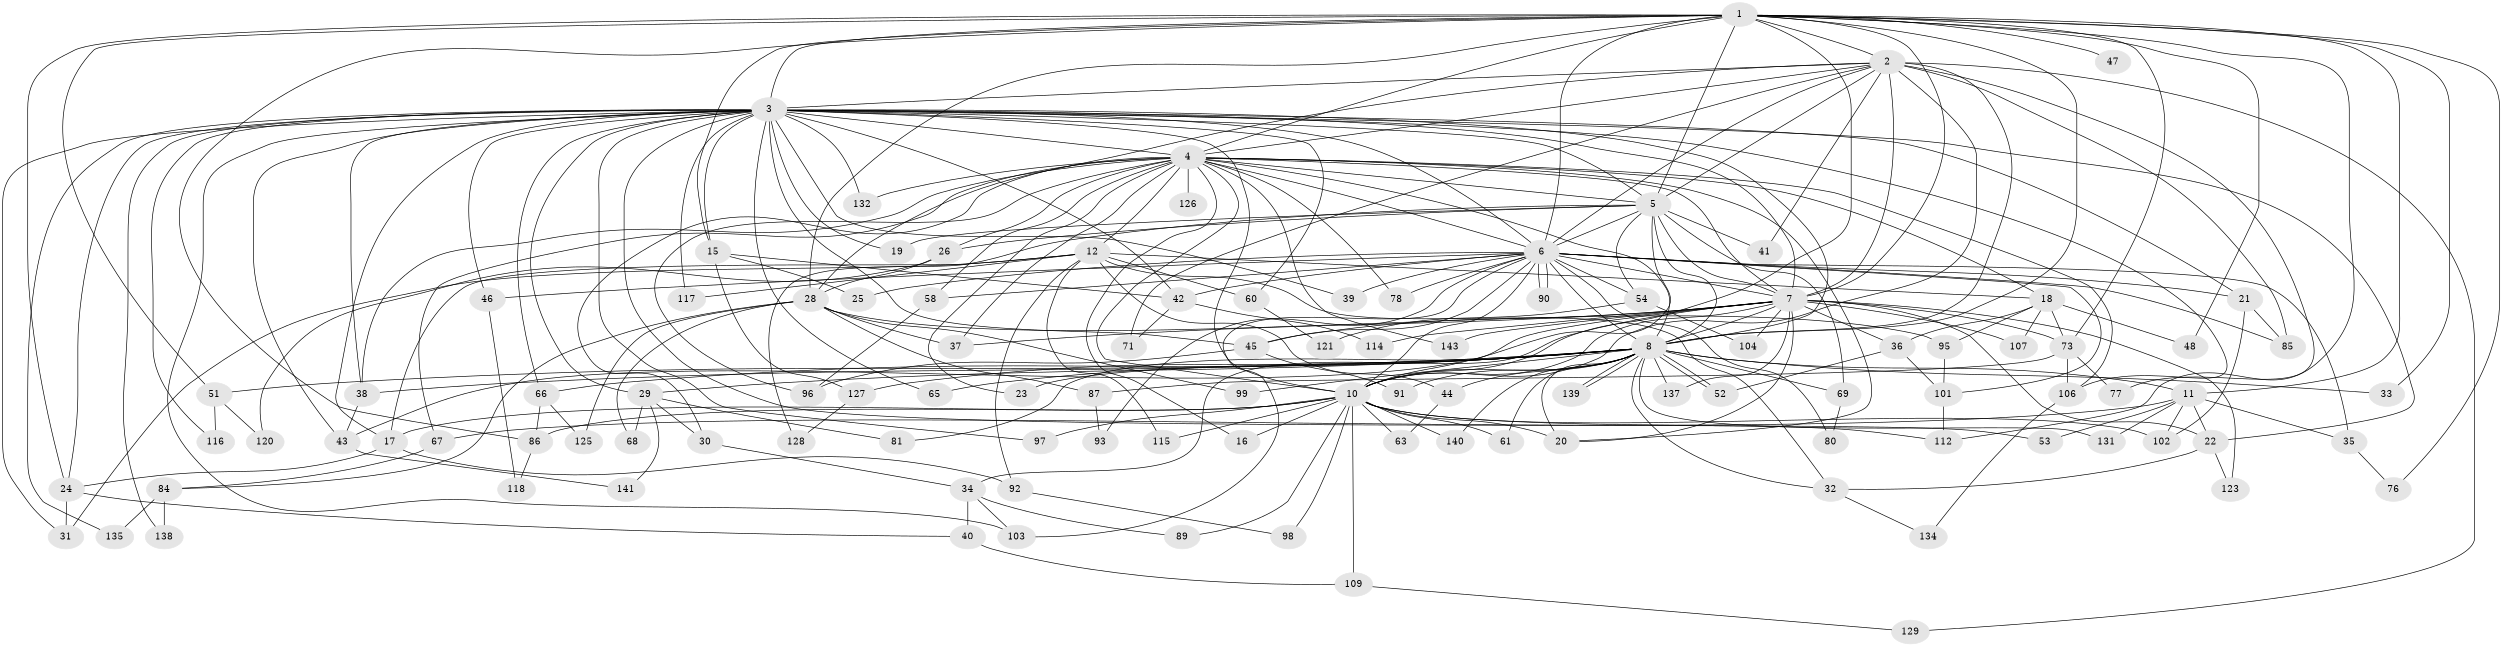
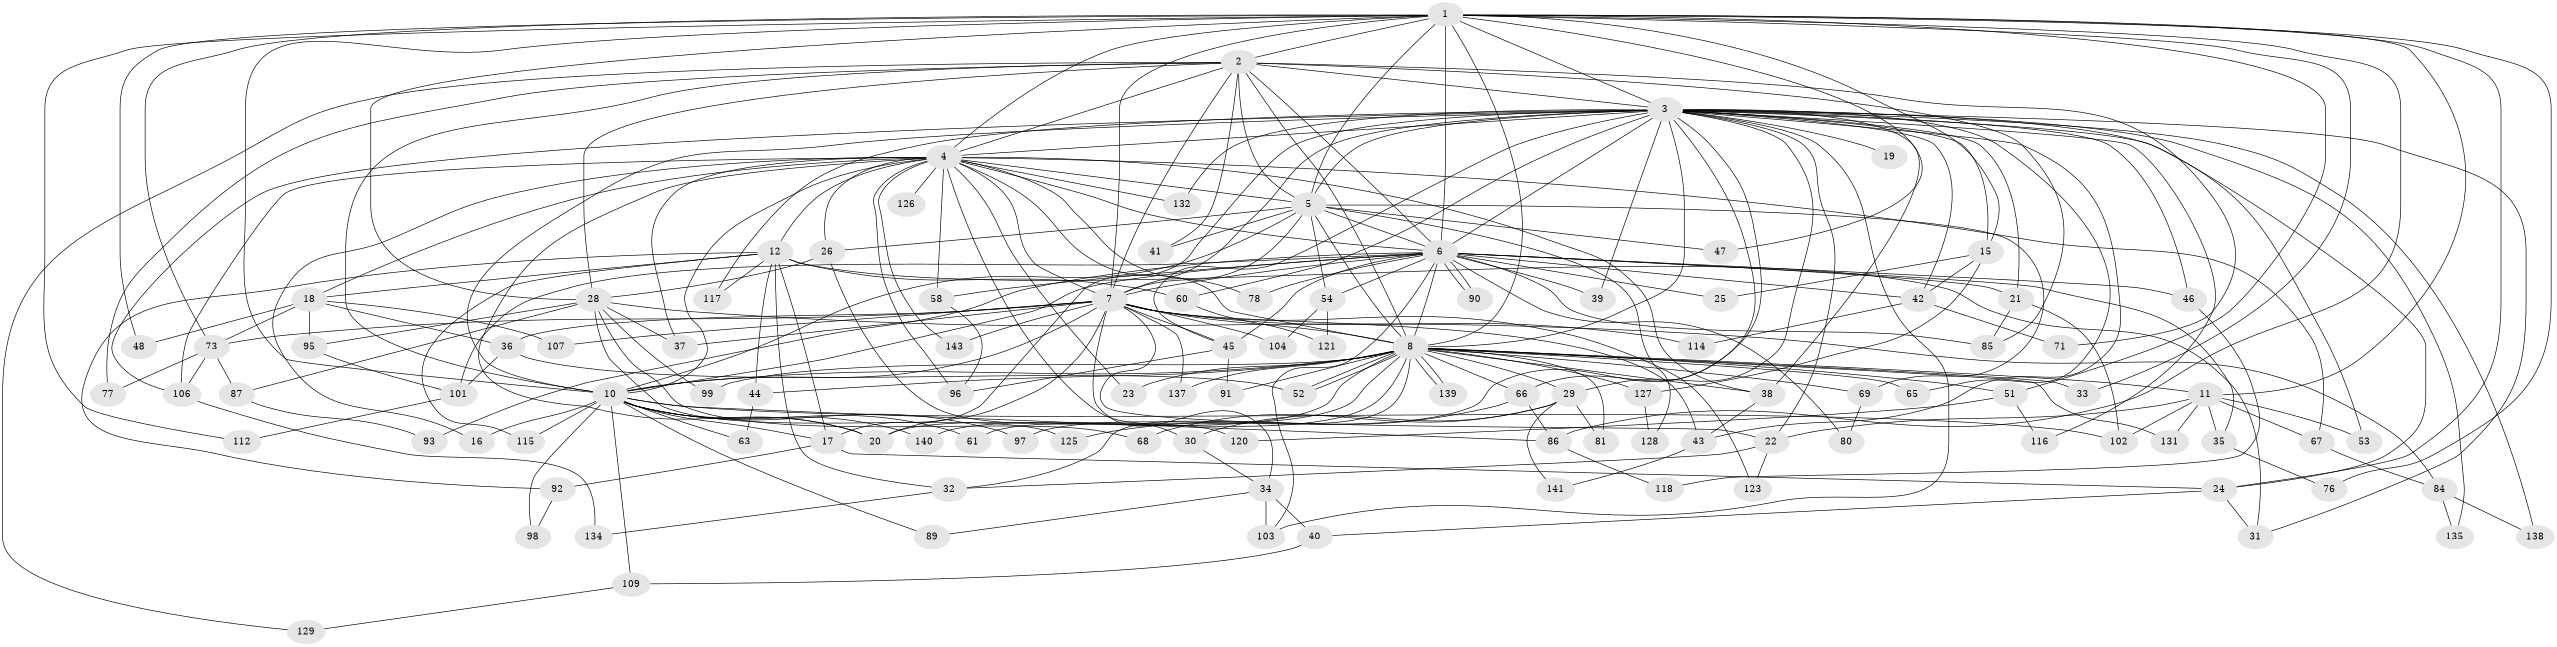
edge "5" -- "19": now "5" -- "47"
edge "10" -- "112": removed
